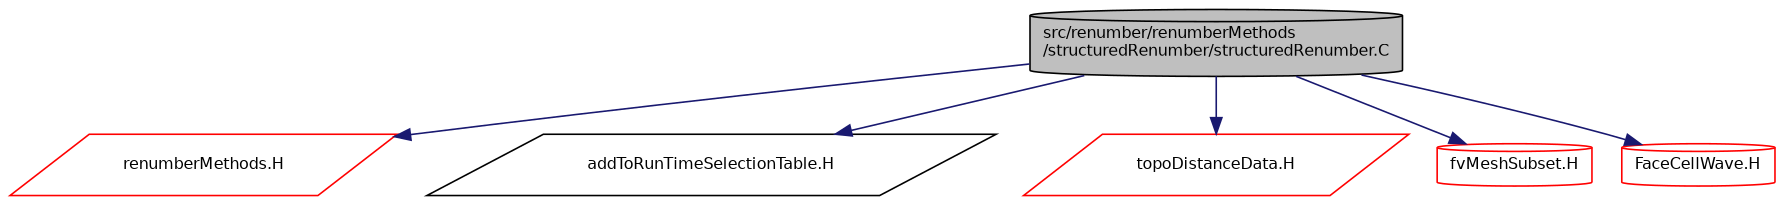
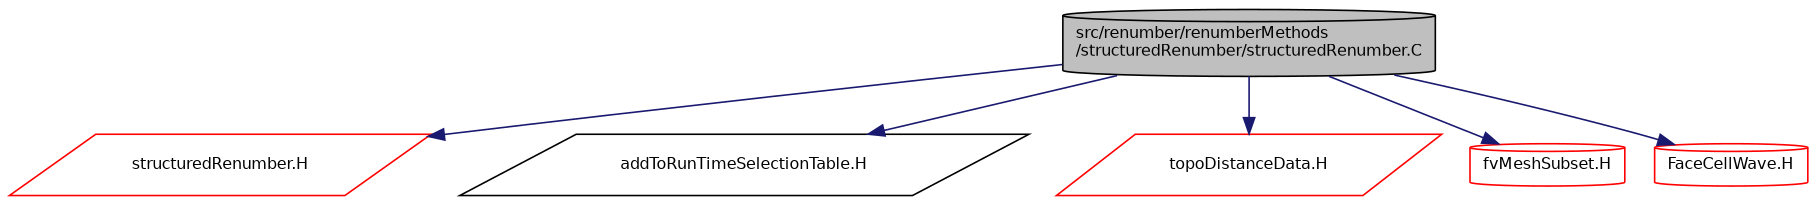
node "renumberMethods.H": label "renumberMethods.H" -> "structuredRenumber.H"
